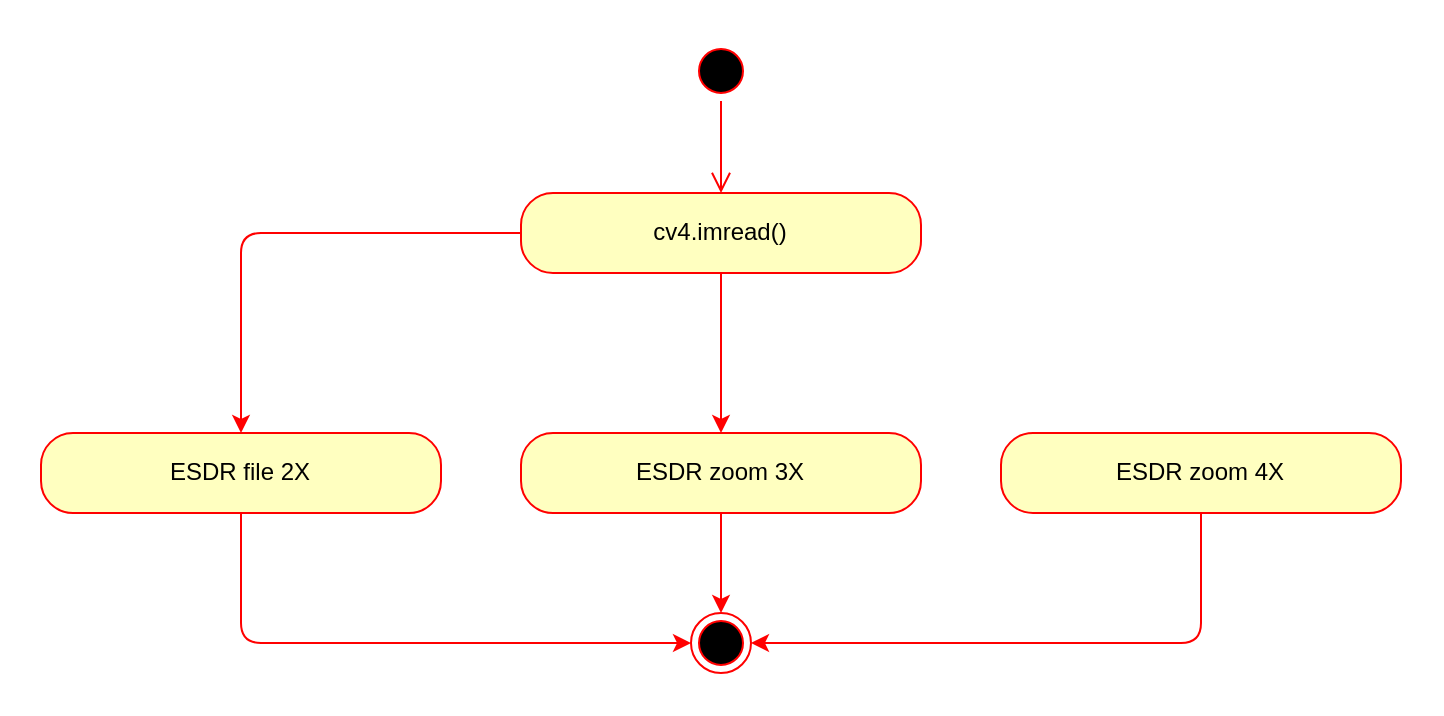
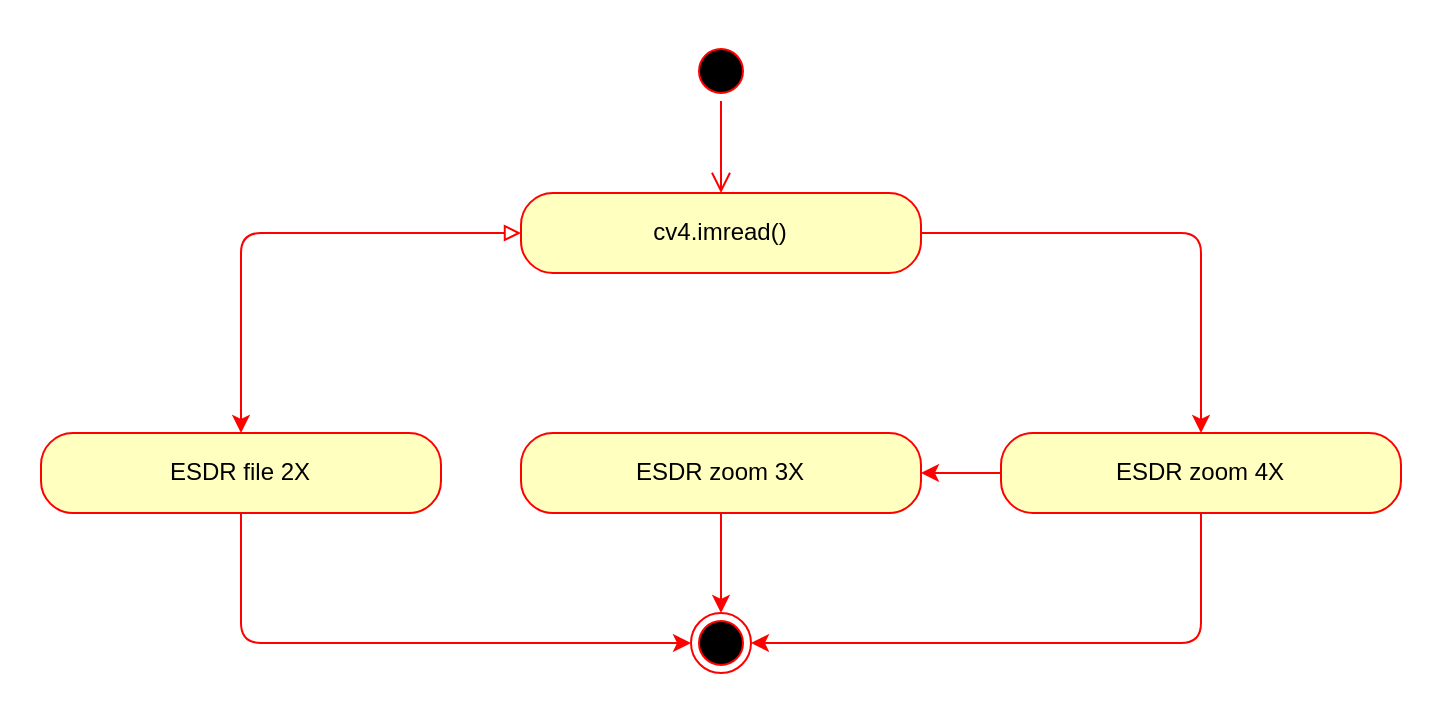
edge "cv4.imread()" -> "ESDR file 2X": arrowhead none -> block
edge "cv4.imread()" -> "ESDR zoom 4X": added
edge "cv4.imread()" -> "ESDR zoom 3X": now "ESDR zoom 4X" -> "ESDR zoom 3X"
